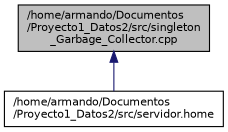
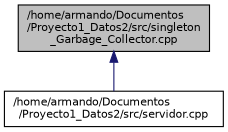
node "/home/armando/Documentos /Proyecto1_Datos2/src/servidor.home": label "/home/armando/Documentos /Proyecto1_Datos2/src/servidor.home" -> "/home/armando/Documentos /Proyecto1_Datos2/src/servidor.cpp"
